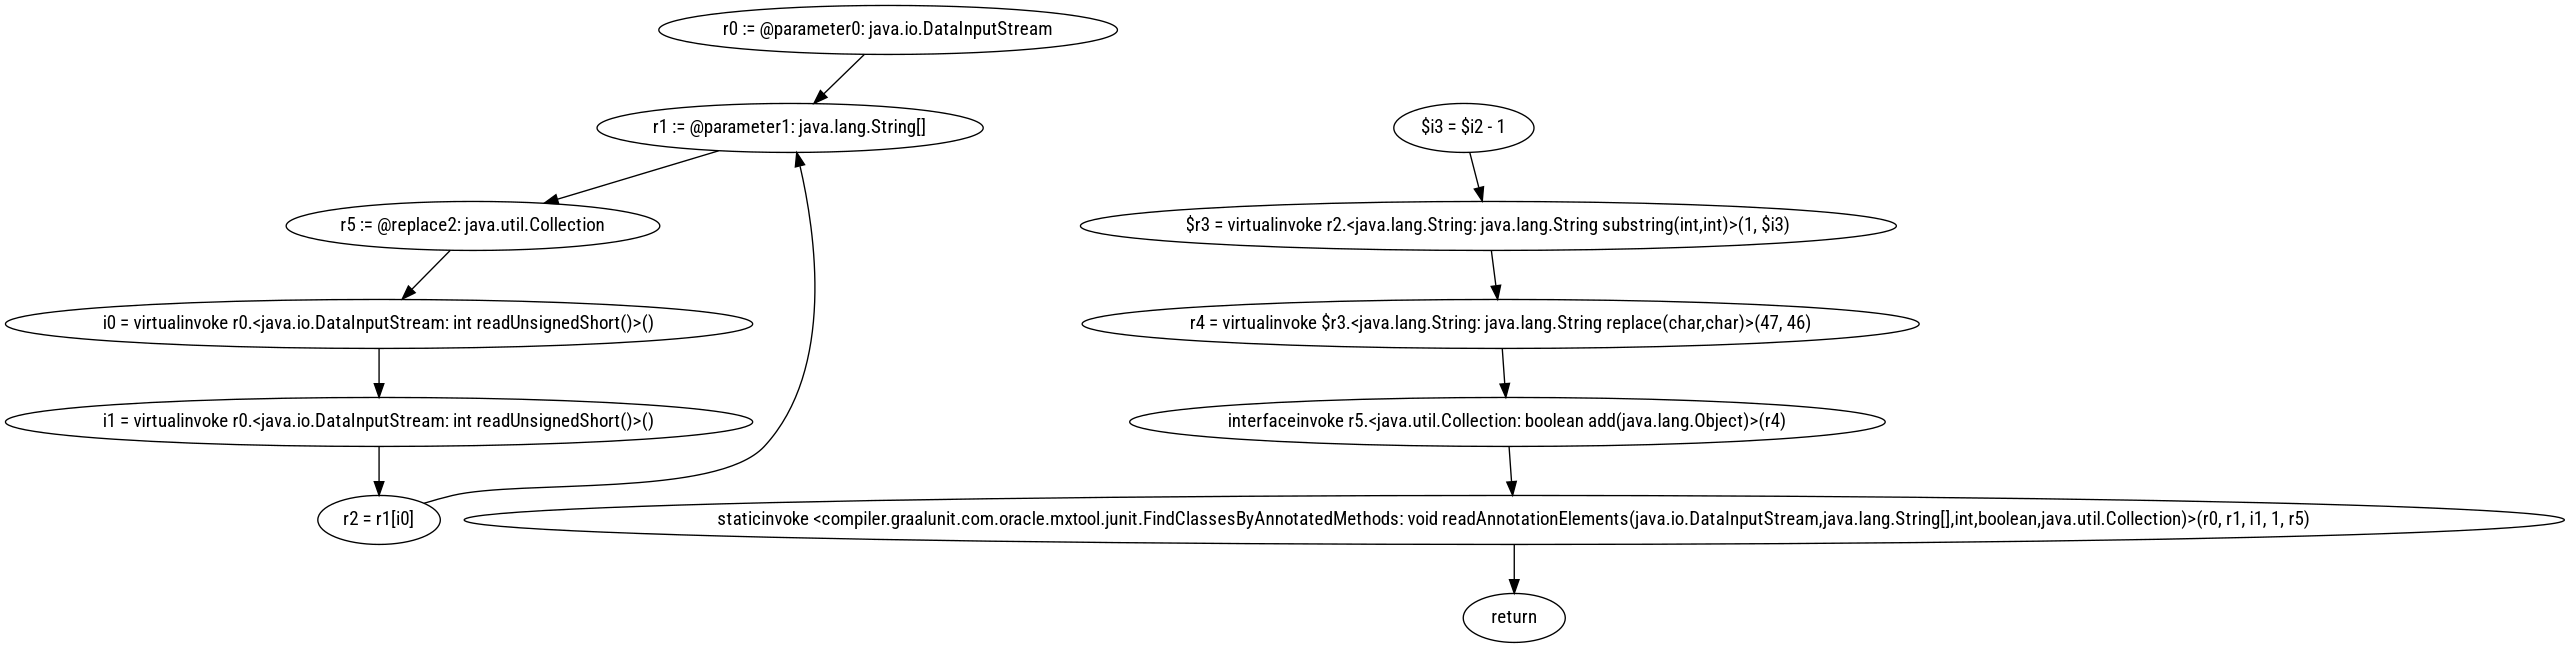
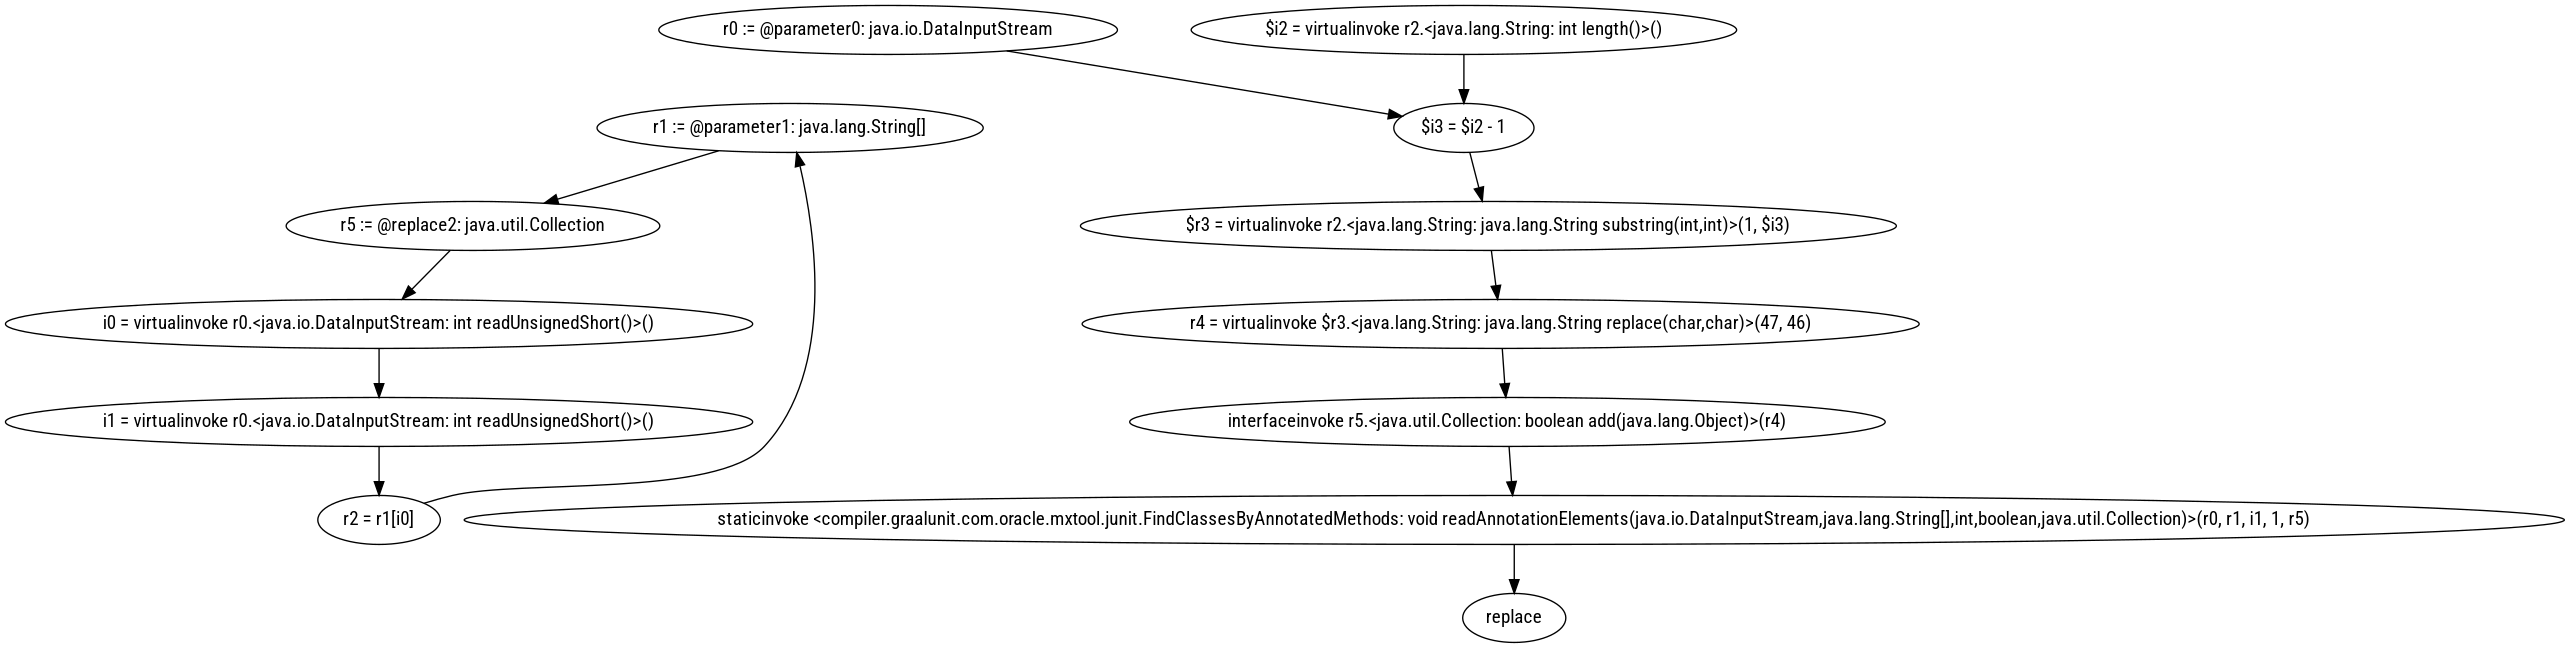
node "$i2 = virtualinvoke r2.<java.lang.String: int length()>()": added
edge "r0 := @parameter0: java.io.DataInputStream" -> "r1 := @parameter1: java.lang.String[]": now "r0 := @parameter0: java.io.DataInputStream" -> "$i3 = $i2 - 1"
node "return": label "return" -> "replace"
